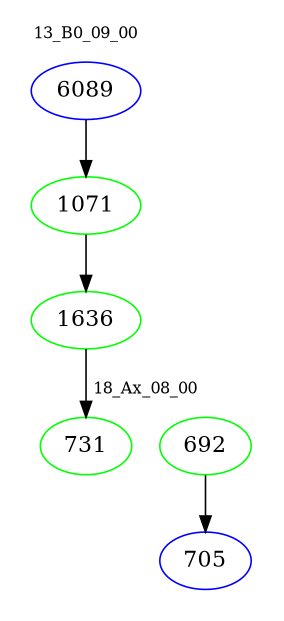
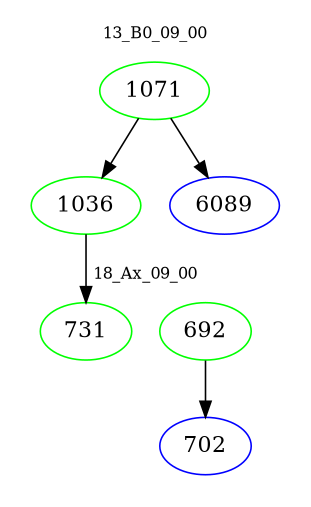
edge "6089" -> "1071": reversed
node "1636": label "1636" -> "1036"
cluster "18_Ax_08_00": label "18_Ax_08_00" -> "18_Ax_09_00"
node "705": label "705" -> "702"
